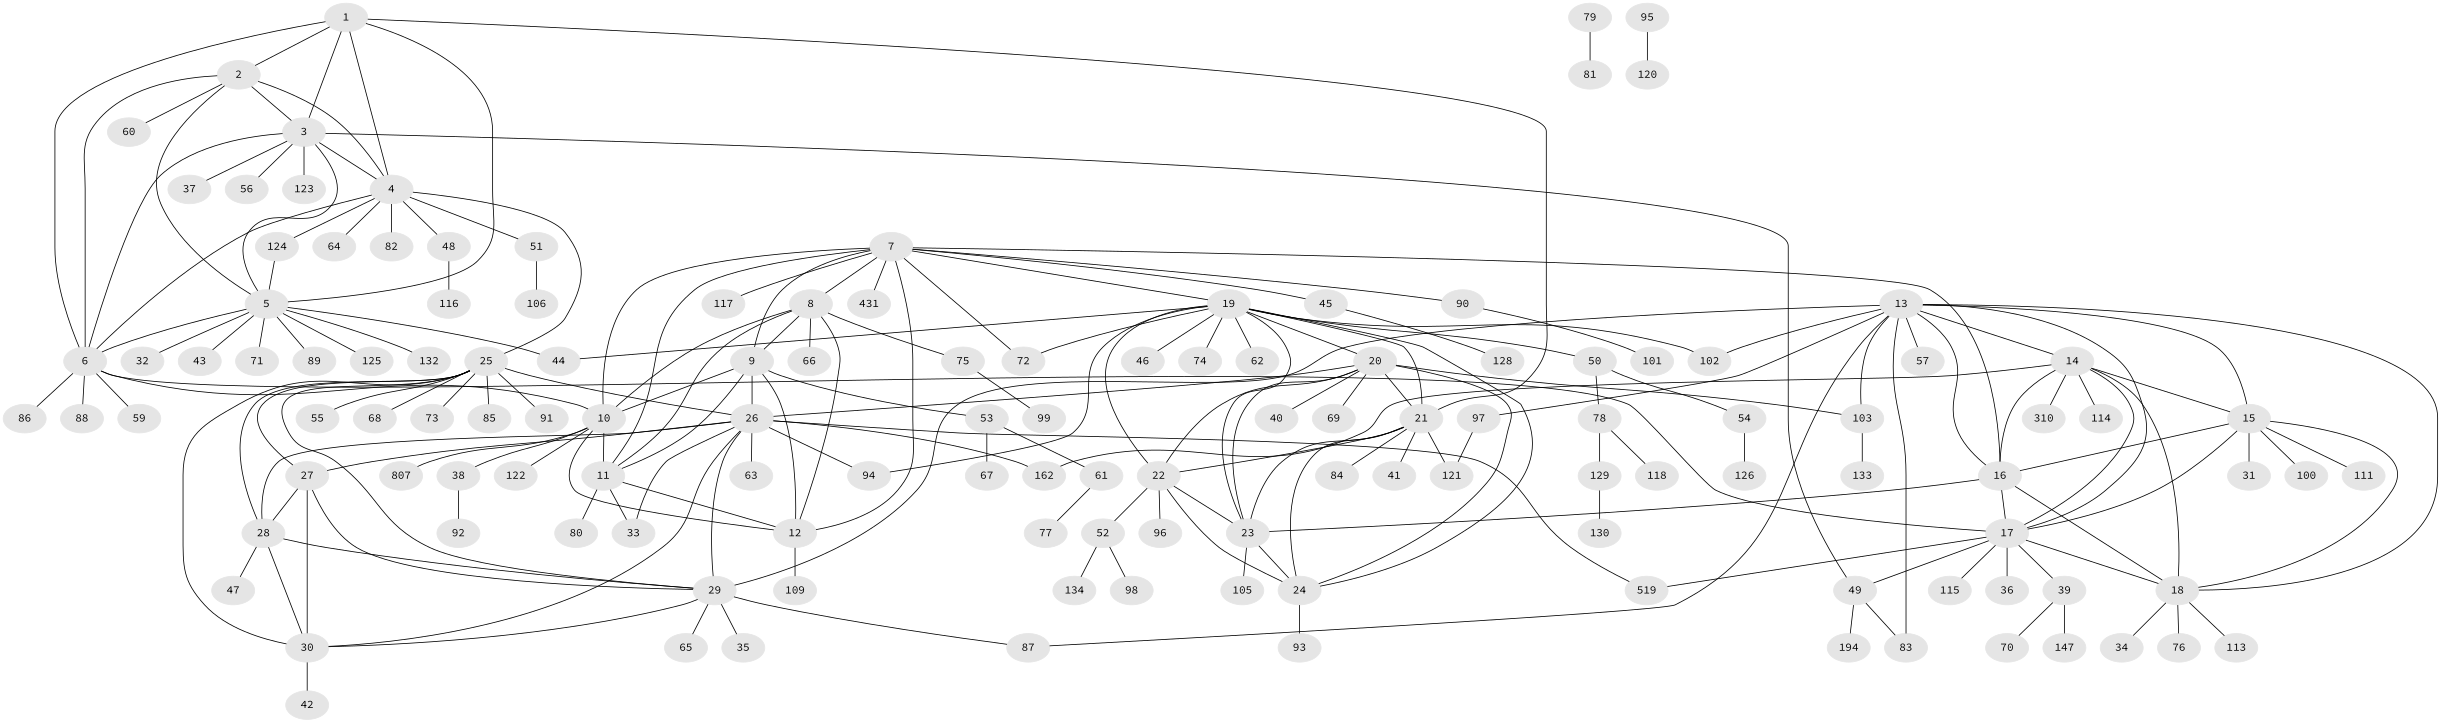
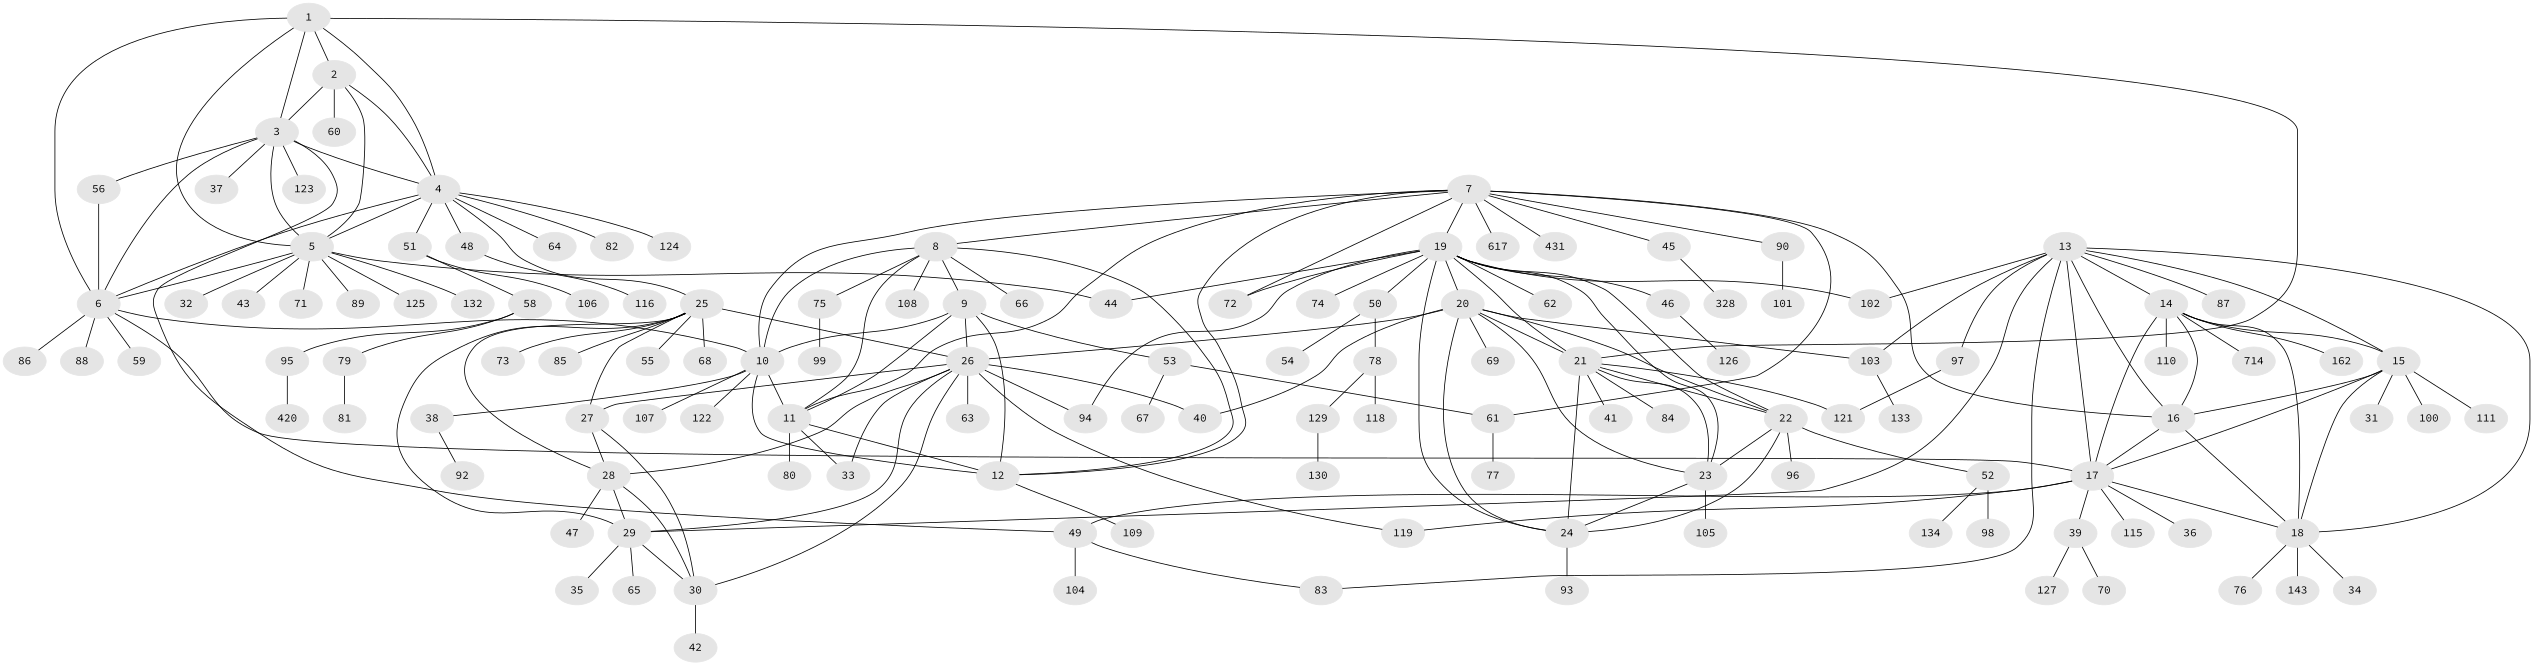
node "120": label "120" -> "420"
edge "2" -- "6": now "56" -- "6"
edge "124" -- "5": now "4" -- "5"
edge "7" -- "9": now "7" -- "61"
node "58": added
node "117": label "117" -> "617"
node "108": added
node "128": label "128" -> "328"
node "57": removed
node "91": removed
node "310": label "310" -> "110"
node "114": label "114" -> "714"
edge "25" -- "30": removed
edge "26" -- "162": now "26" -- "40"
edge "54" -- "126": now "46" -- "126"
node "807": label "807" -> "107"
edge "16" -- "23": removed
edge "27" -- "29": removed
node "519": label "519" -> "119"
edge "29" -- "87": removed
node "194": label "194" -> "104"
node "147": label "147" -> "127"
node "113": label "113" -> "143"
